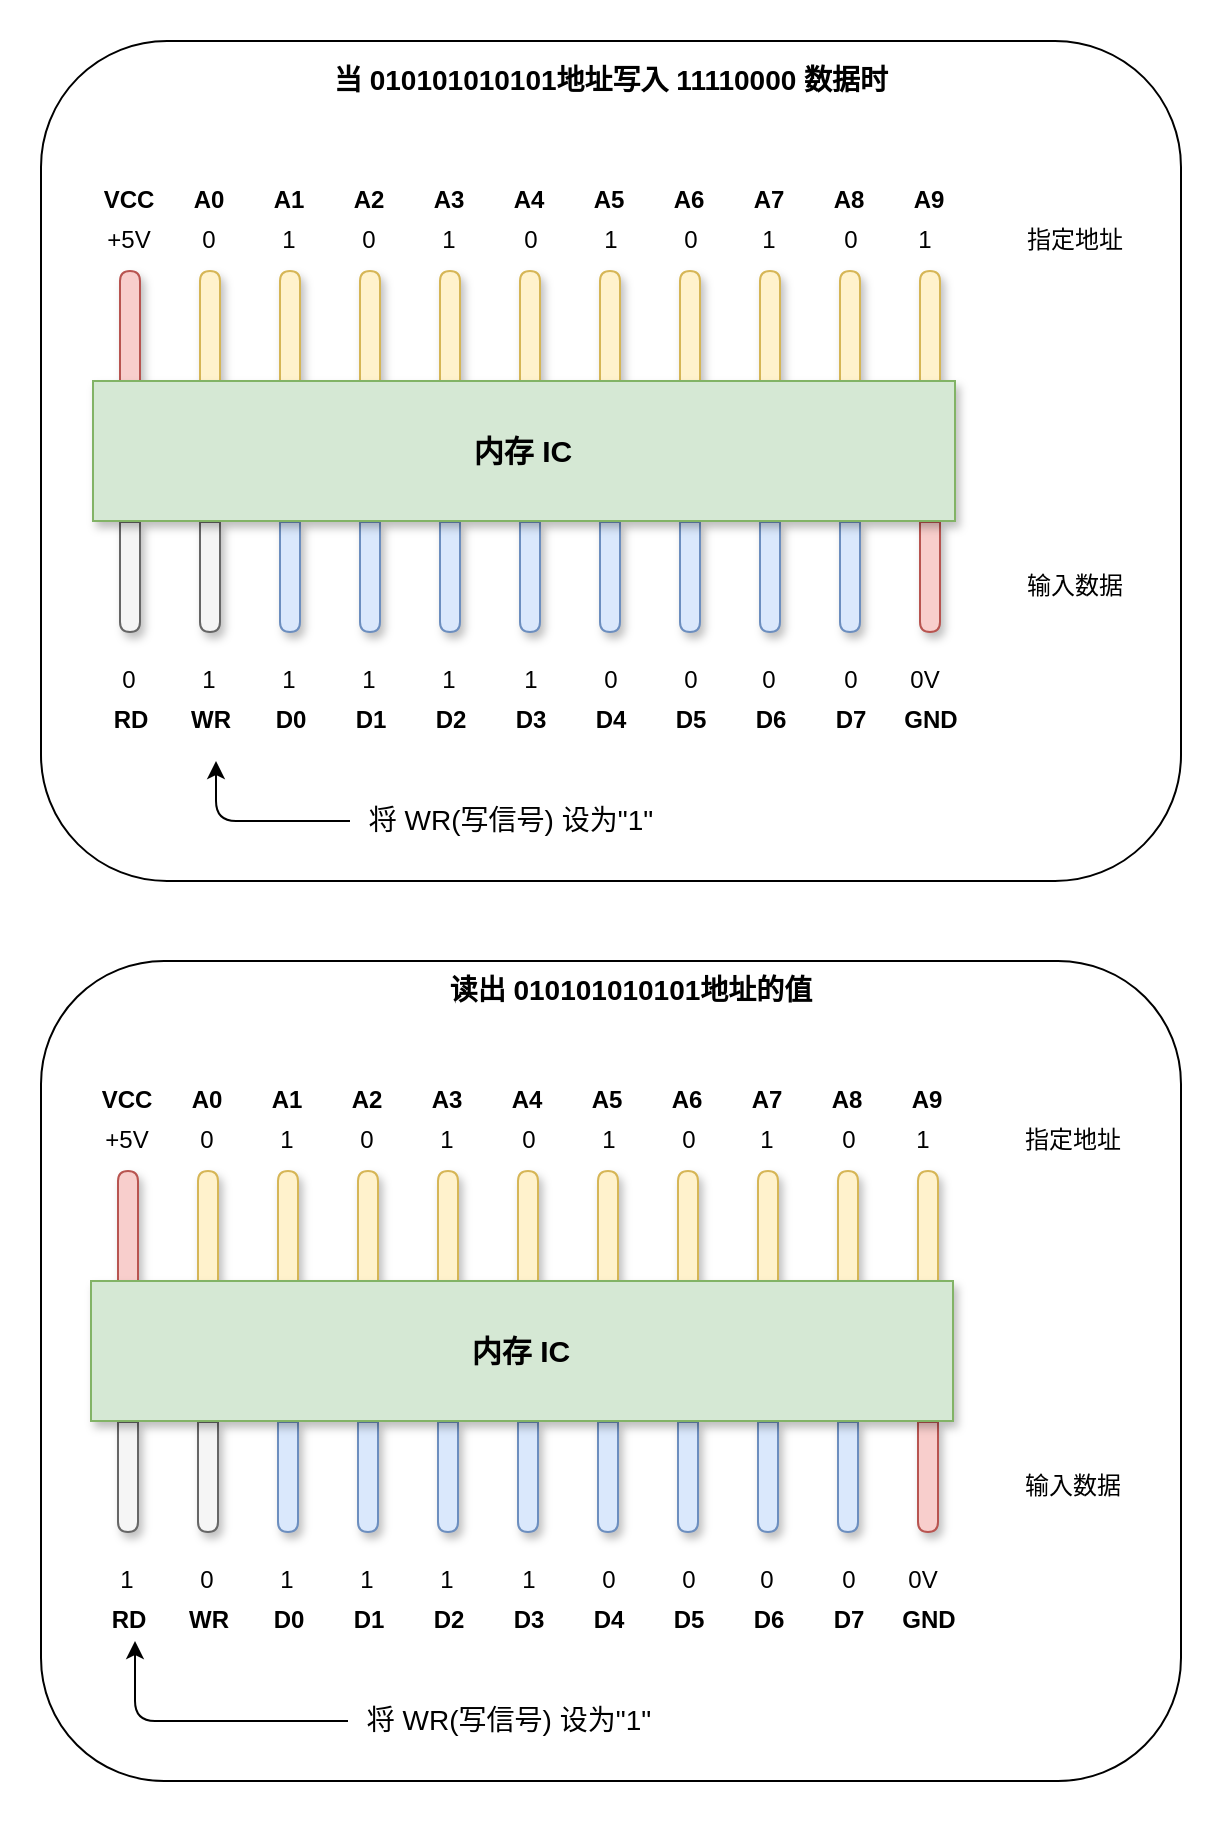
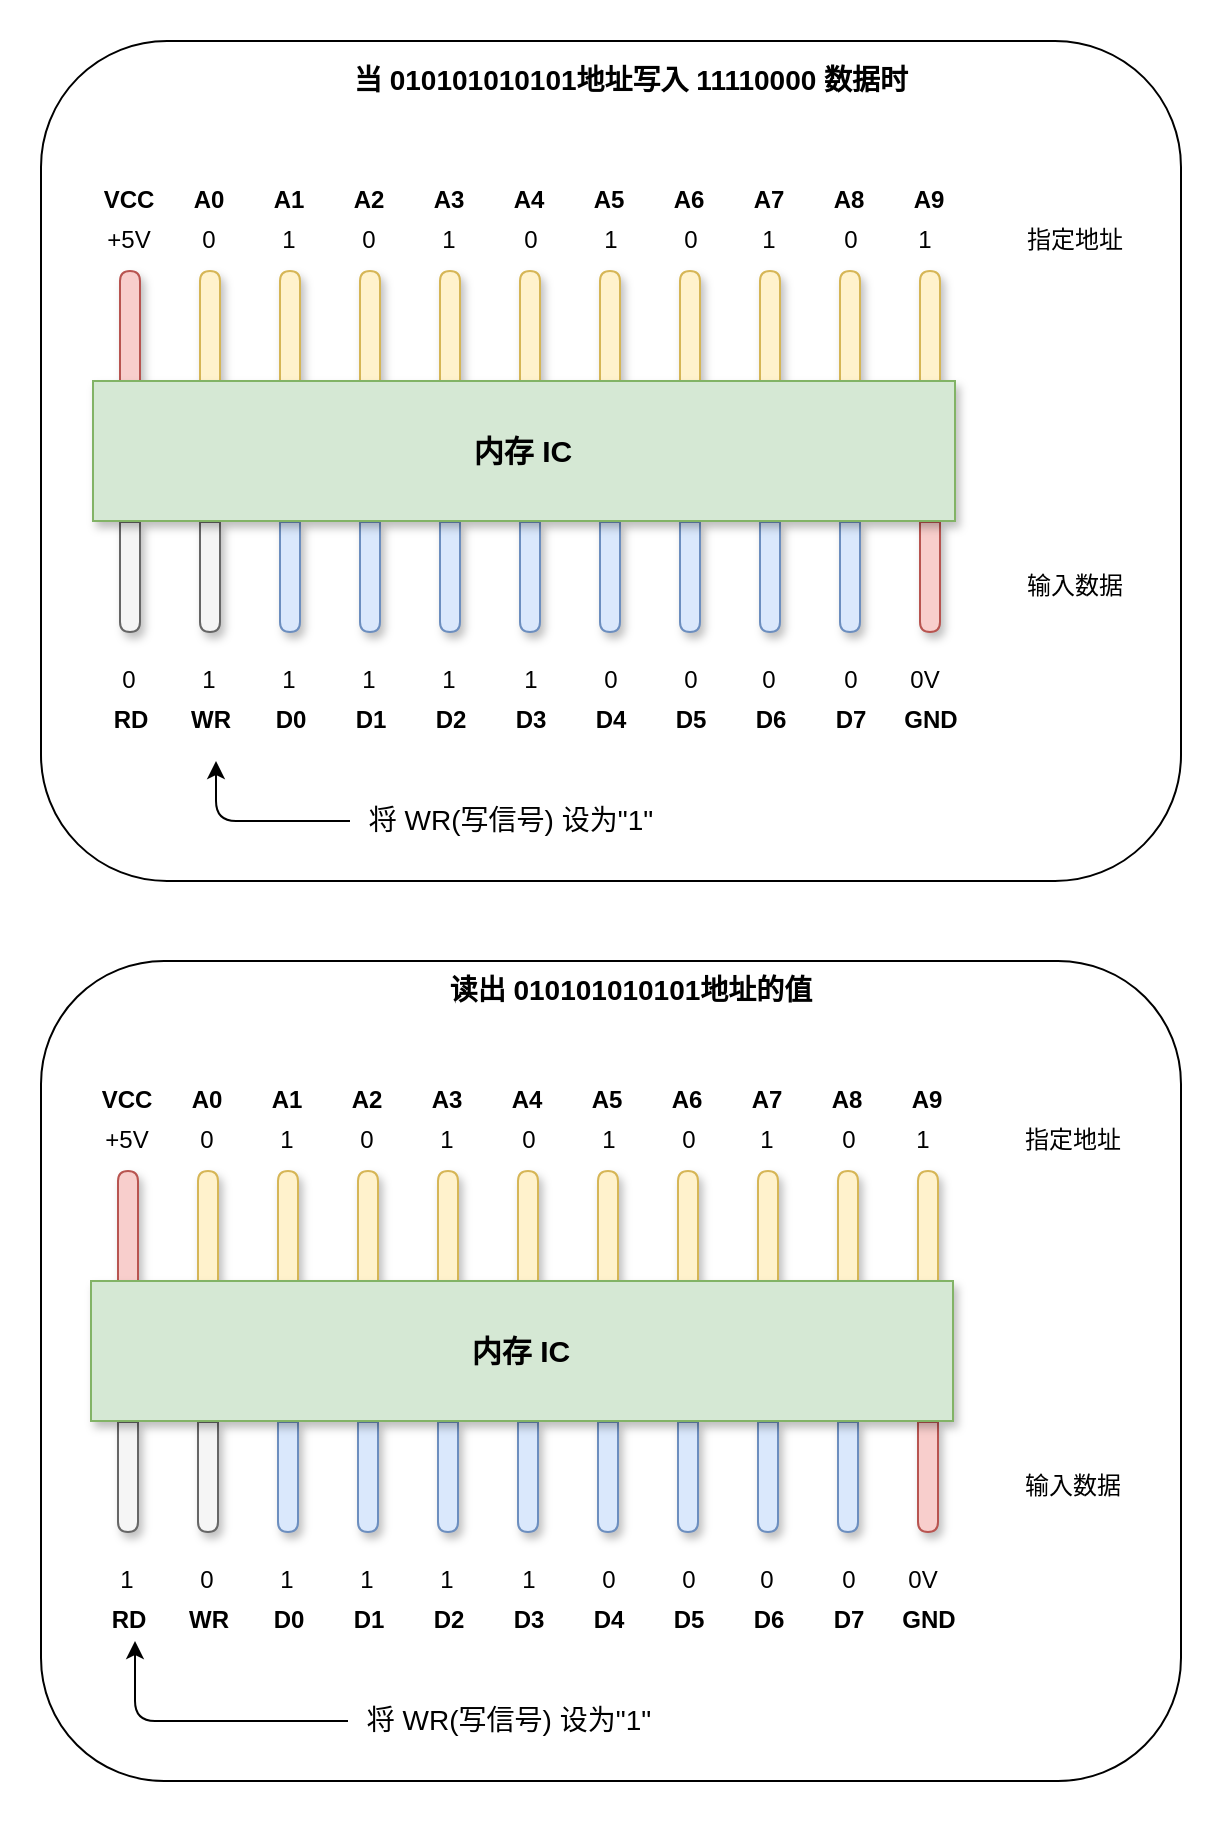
node "当 010101010101地址写入 11110000 数据时": moved (610, 81) -> (630, 81)
